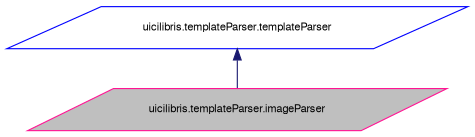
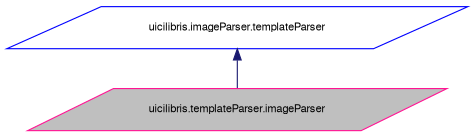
node "uicilibris.templateParser.templateParser": label "uicilibris.templateParser.templateParser" -> "uicilibris.imageParser.templateParser"
